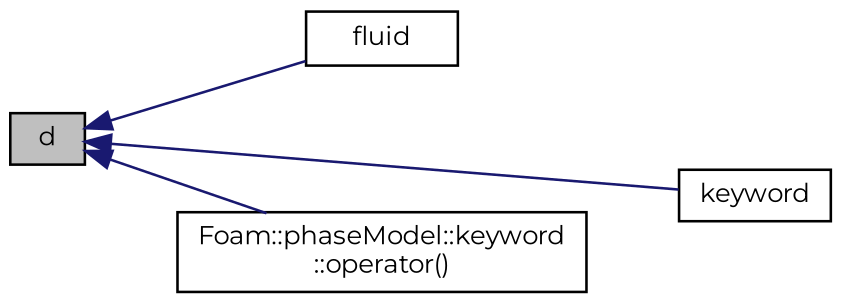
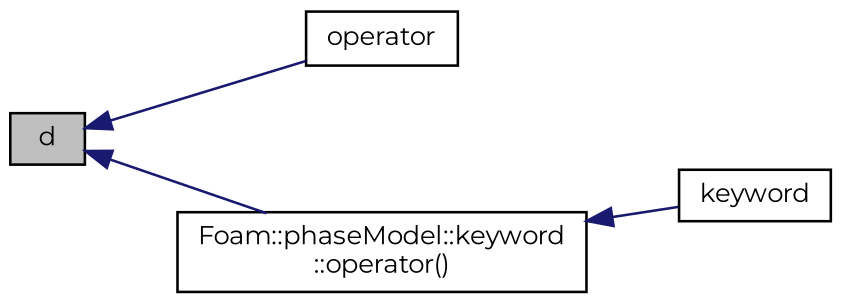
node "fluid": label "fluid" -> "operator"
edge "keyword" -> "d": now "keyword" -> "Foam::phaseModel::keyword ::operator()"
